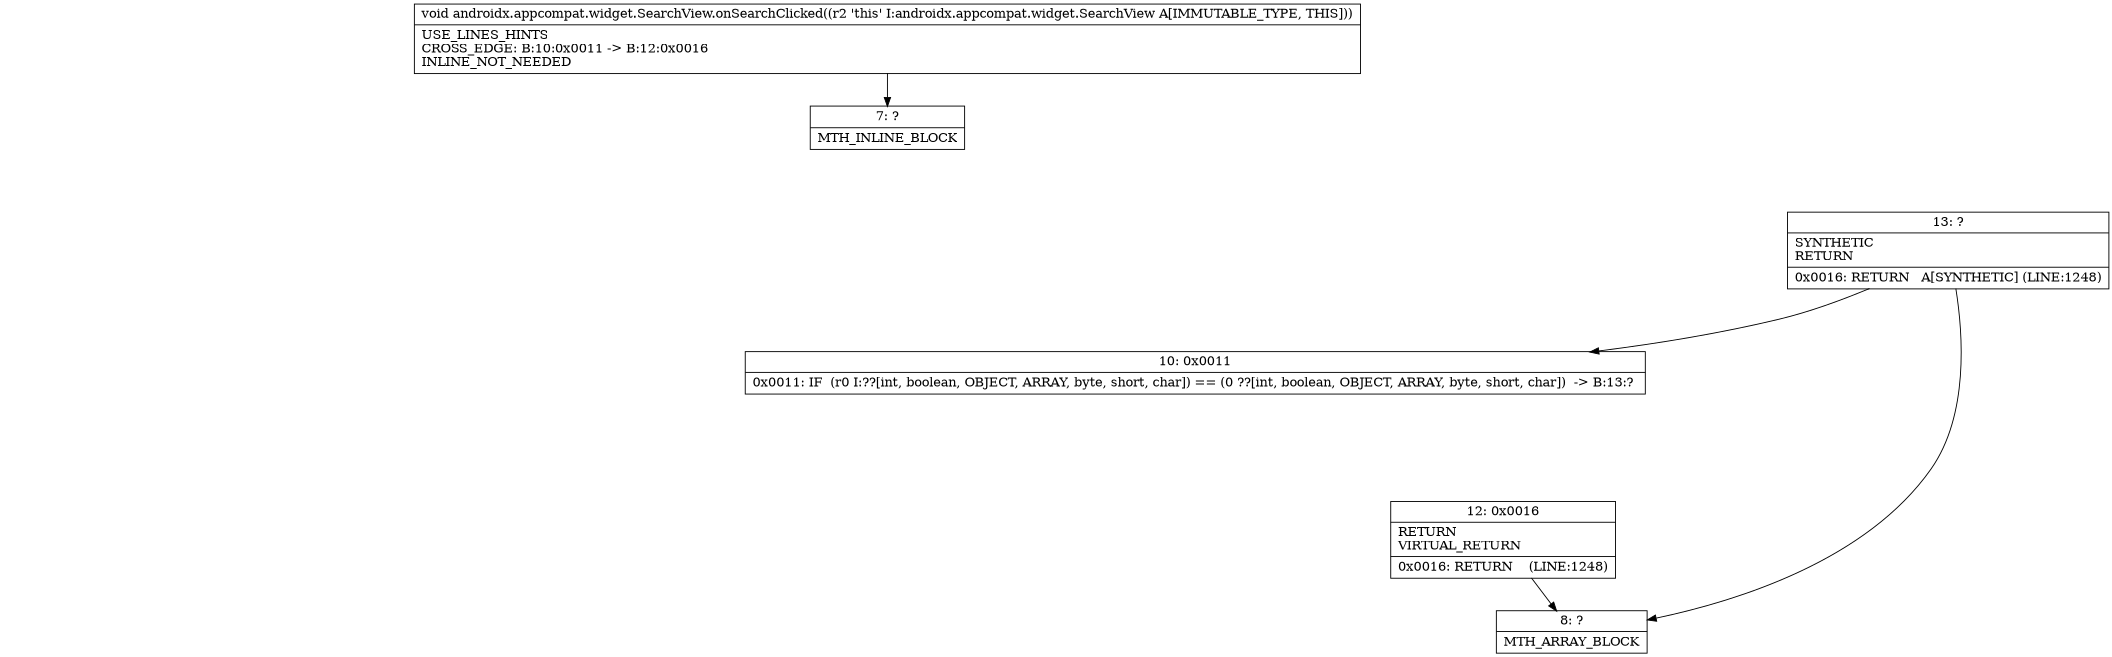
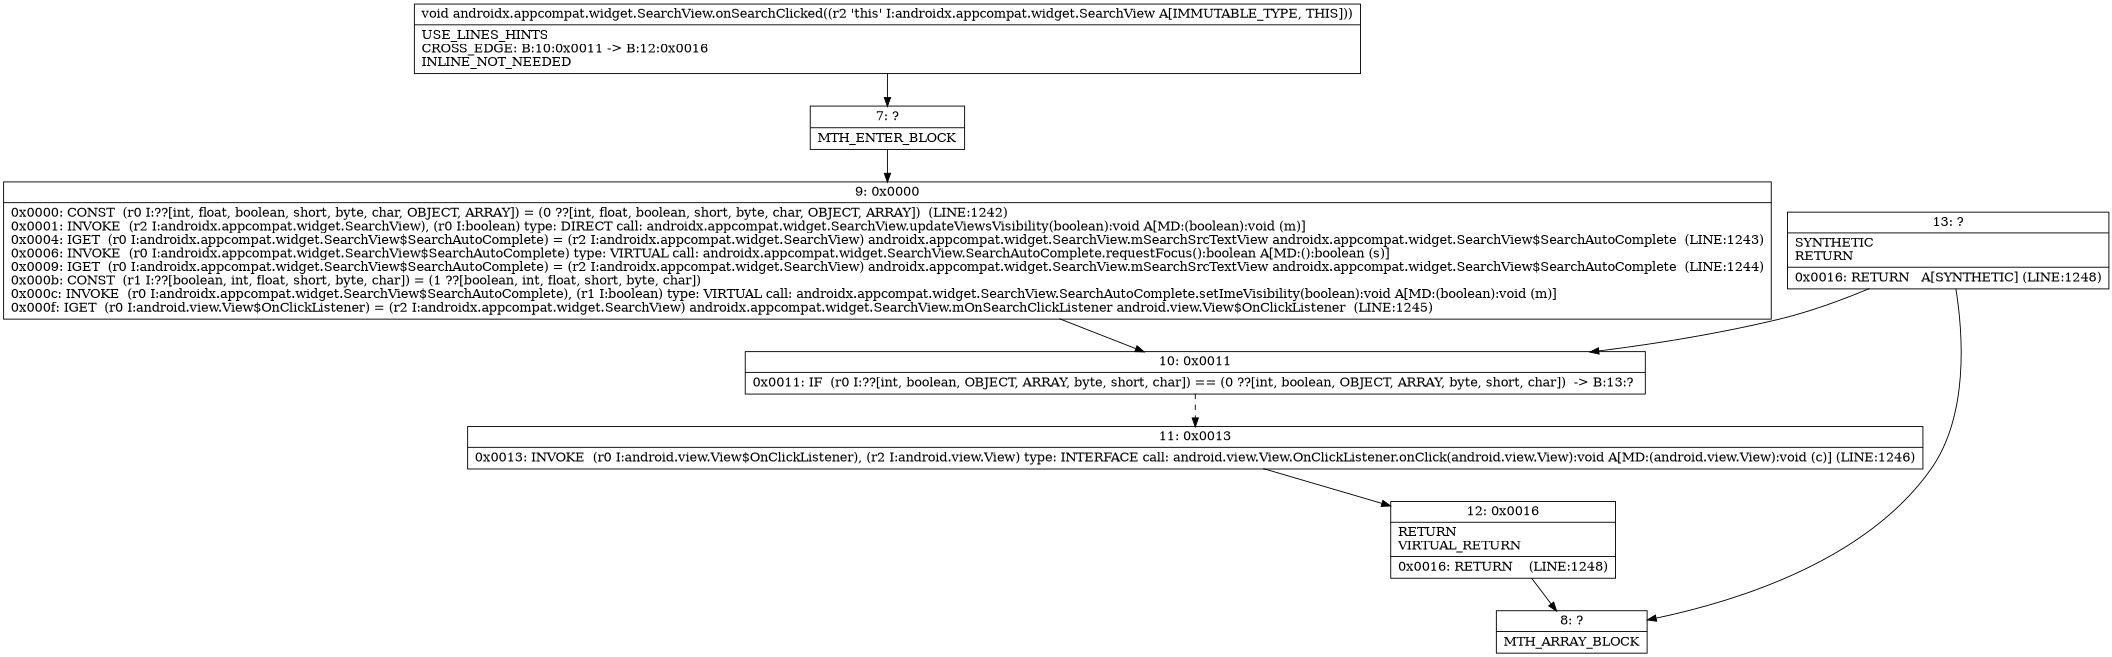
node "7: ?": text "MTH_INLINE_BLOCK" -> "MTH_ENTER_BLOCK"
node "9: 0x0000": added
node "11: 0x0013": added
